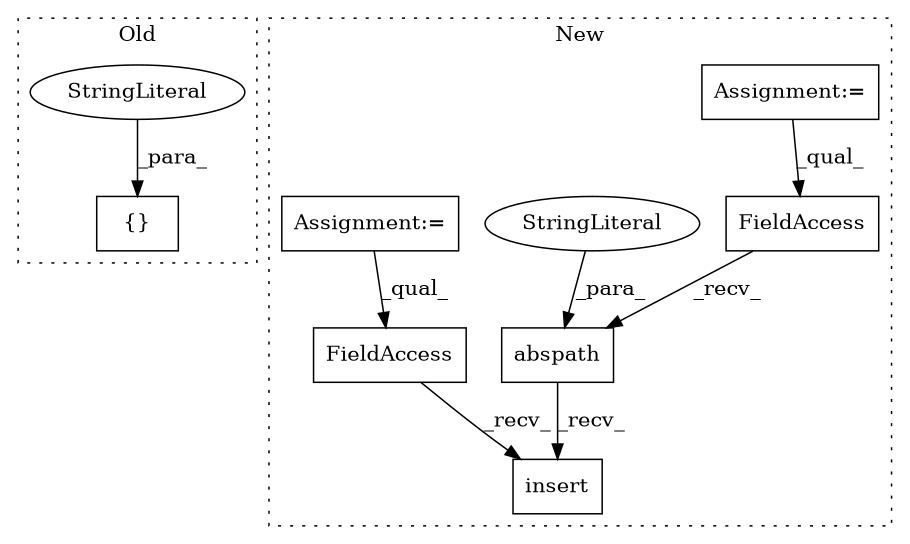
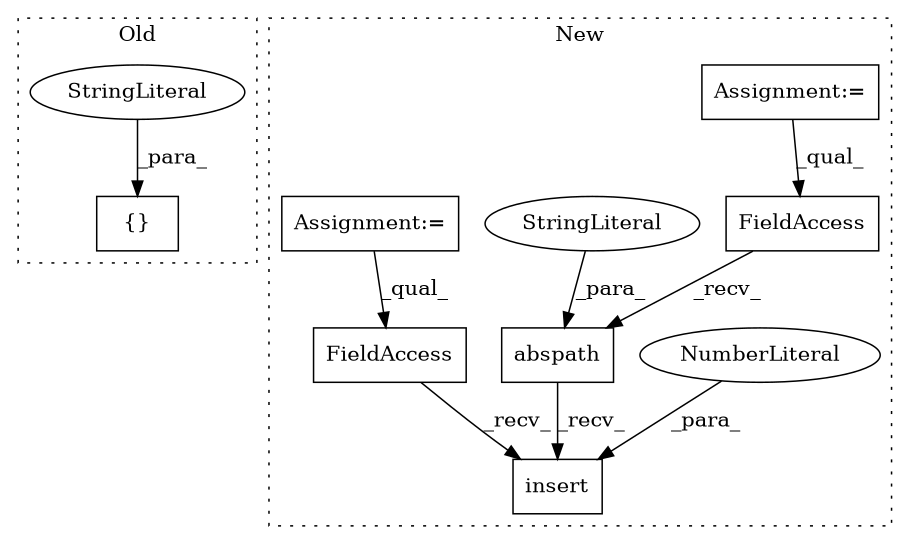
node "NumberLiteral": added
